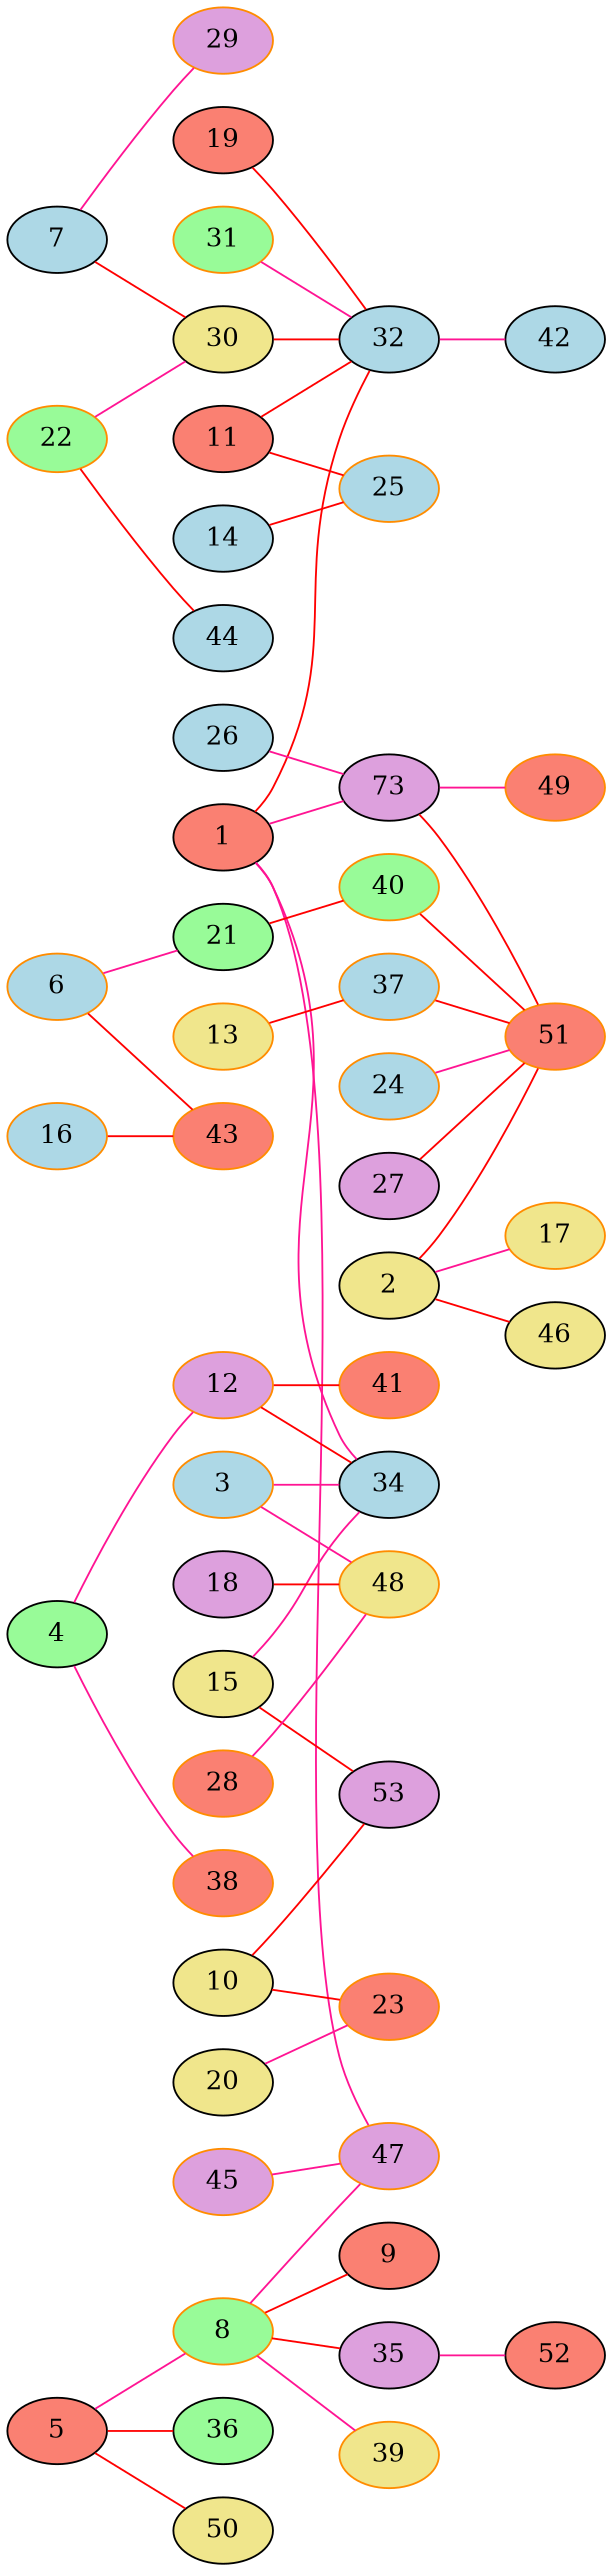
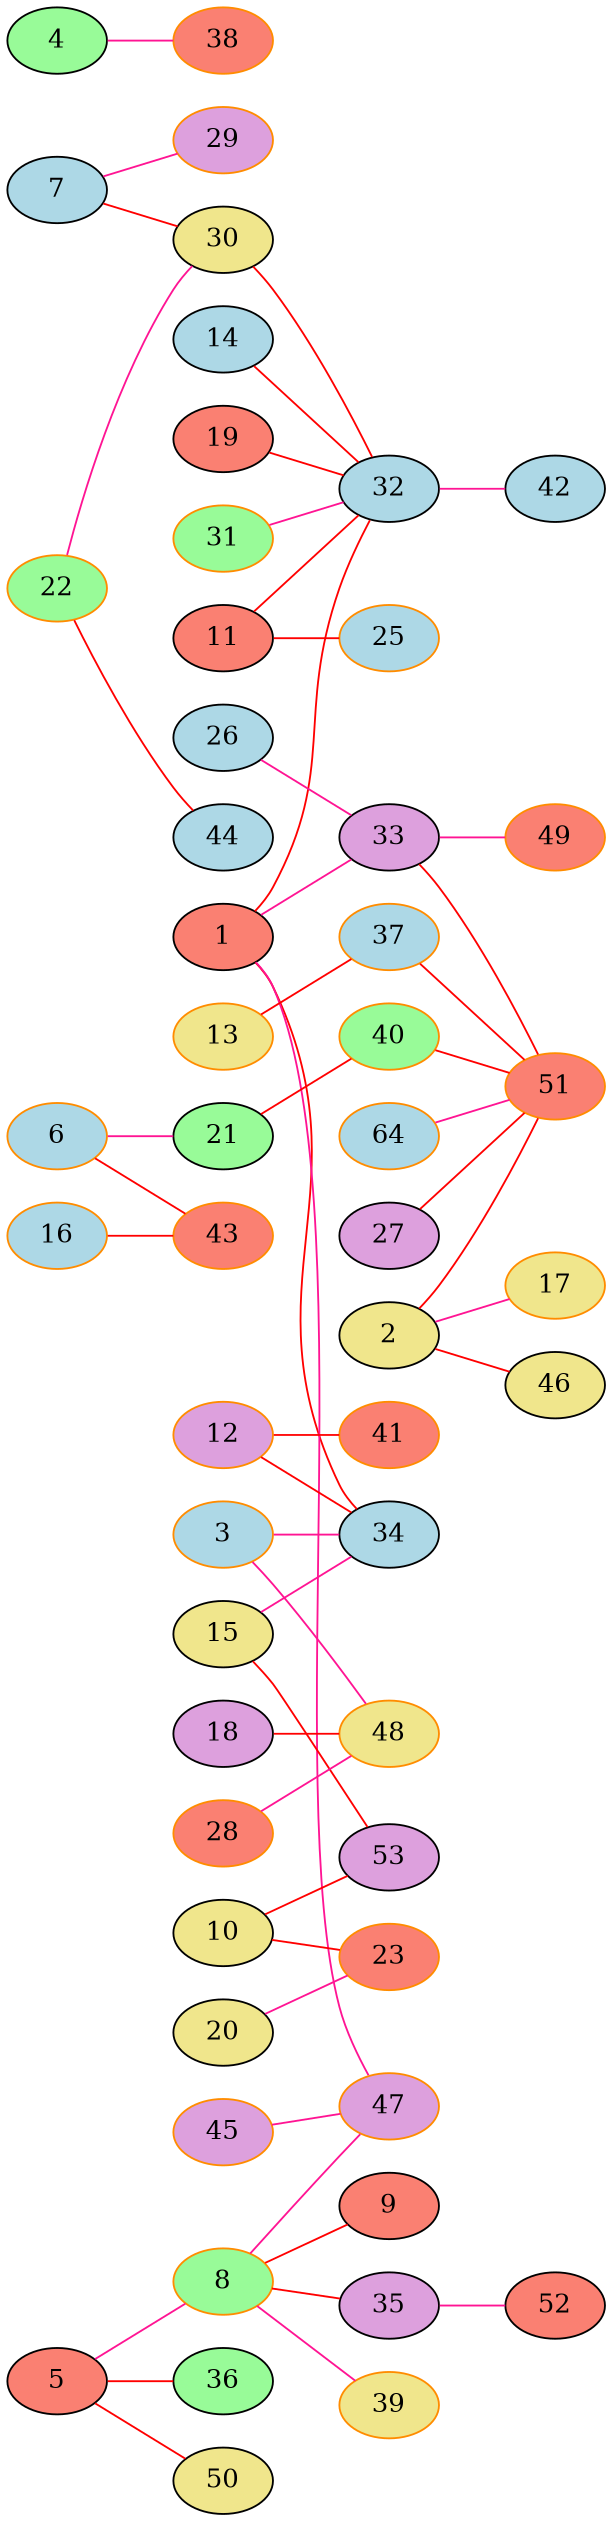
edge "25" -- "14": now "32" -- "14"
node "73": label "73" -> "33"
node "24": label "24" -> "64"
edge "1" -- "34": color deeppink -> red
edge "12" -- "4": removed
